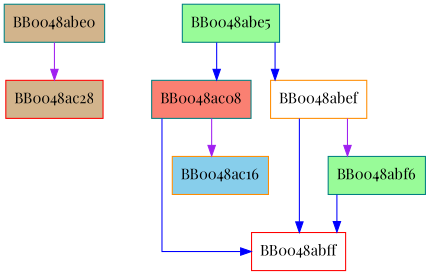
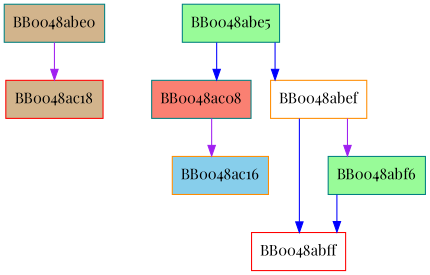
node "BB0048ac28": label "BB0048ac28" -> "BB0048ac18"
edge "BB0048ac08" -> "BB0048abff": removed
